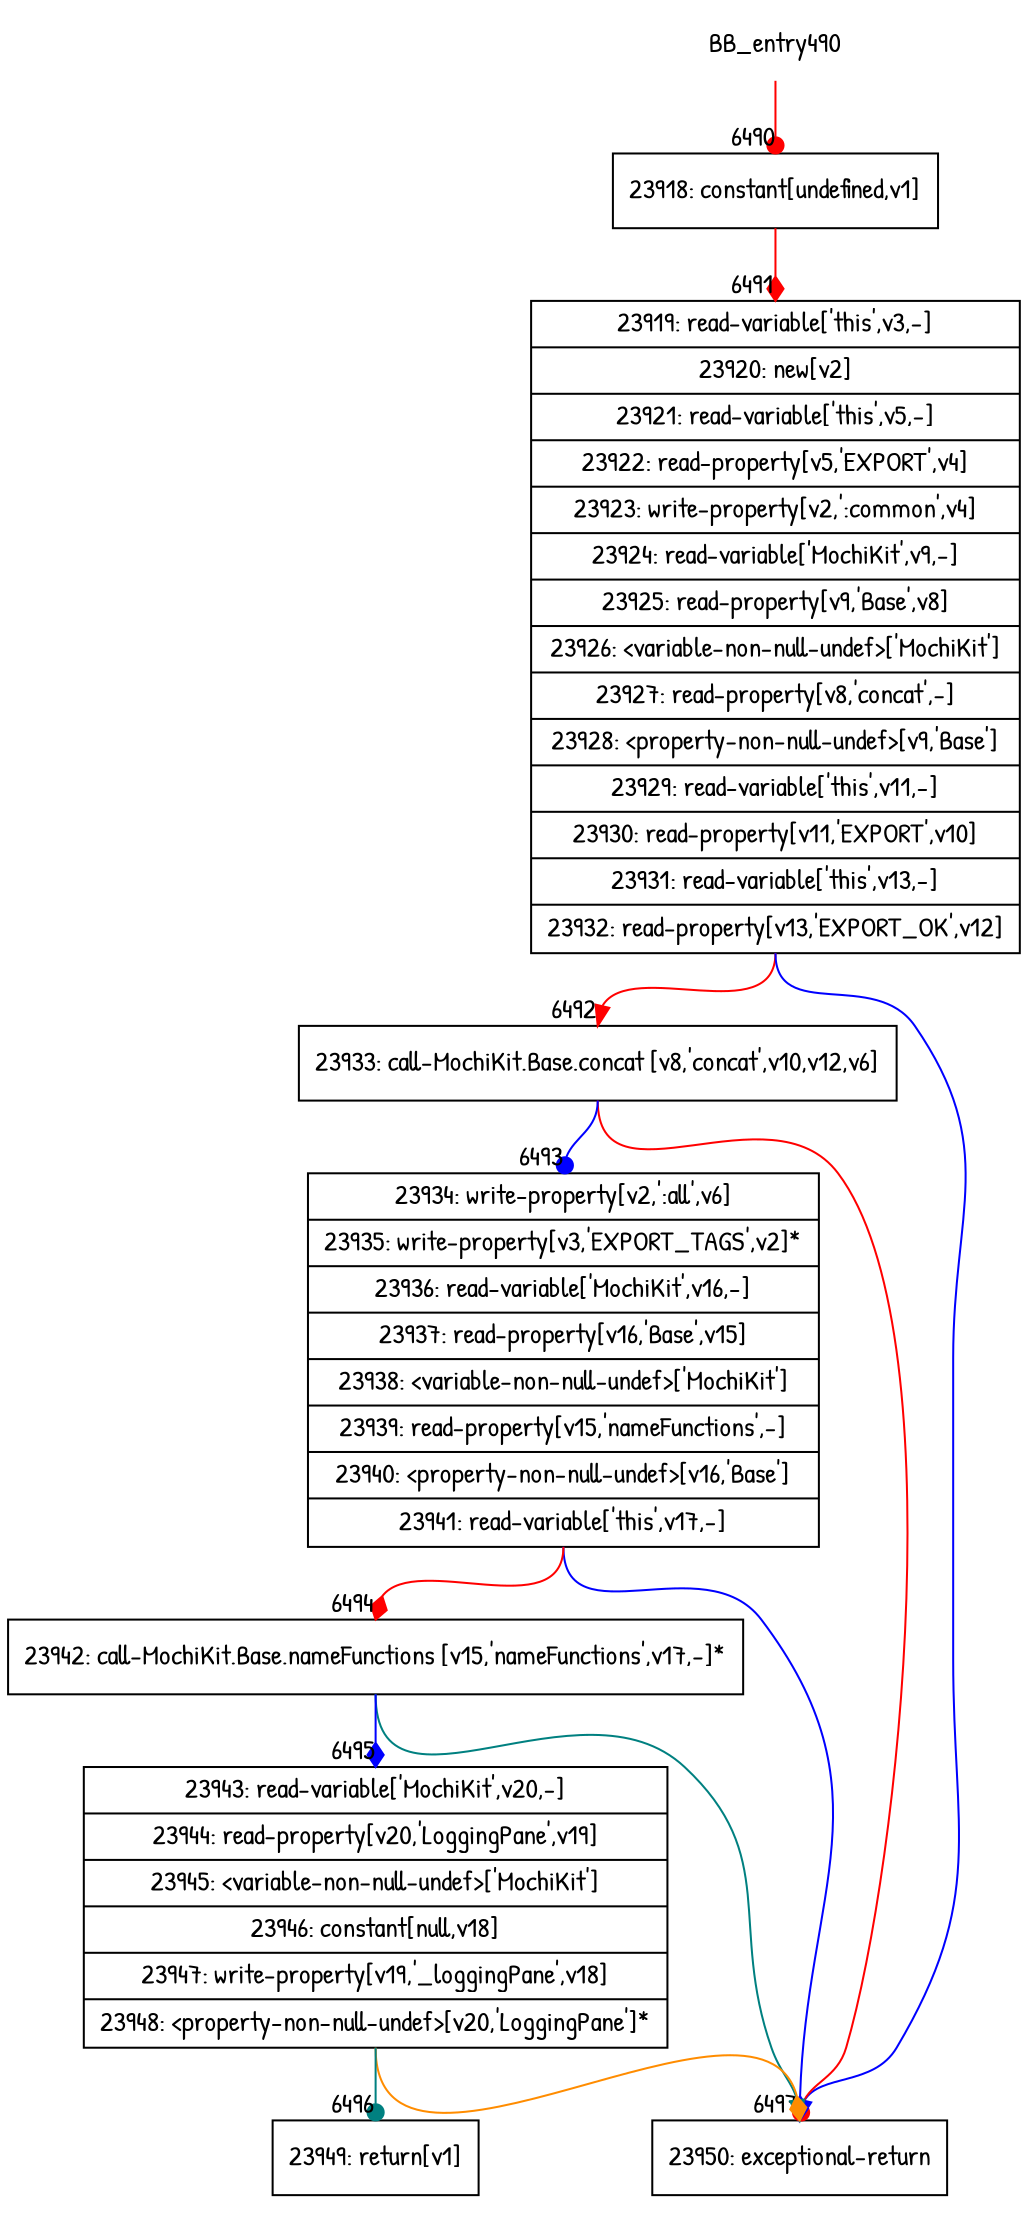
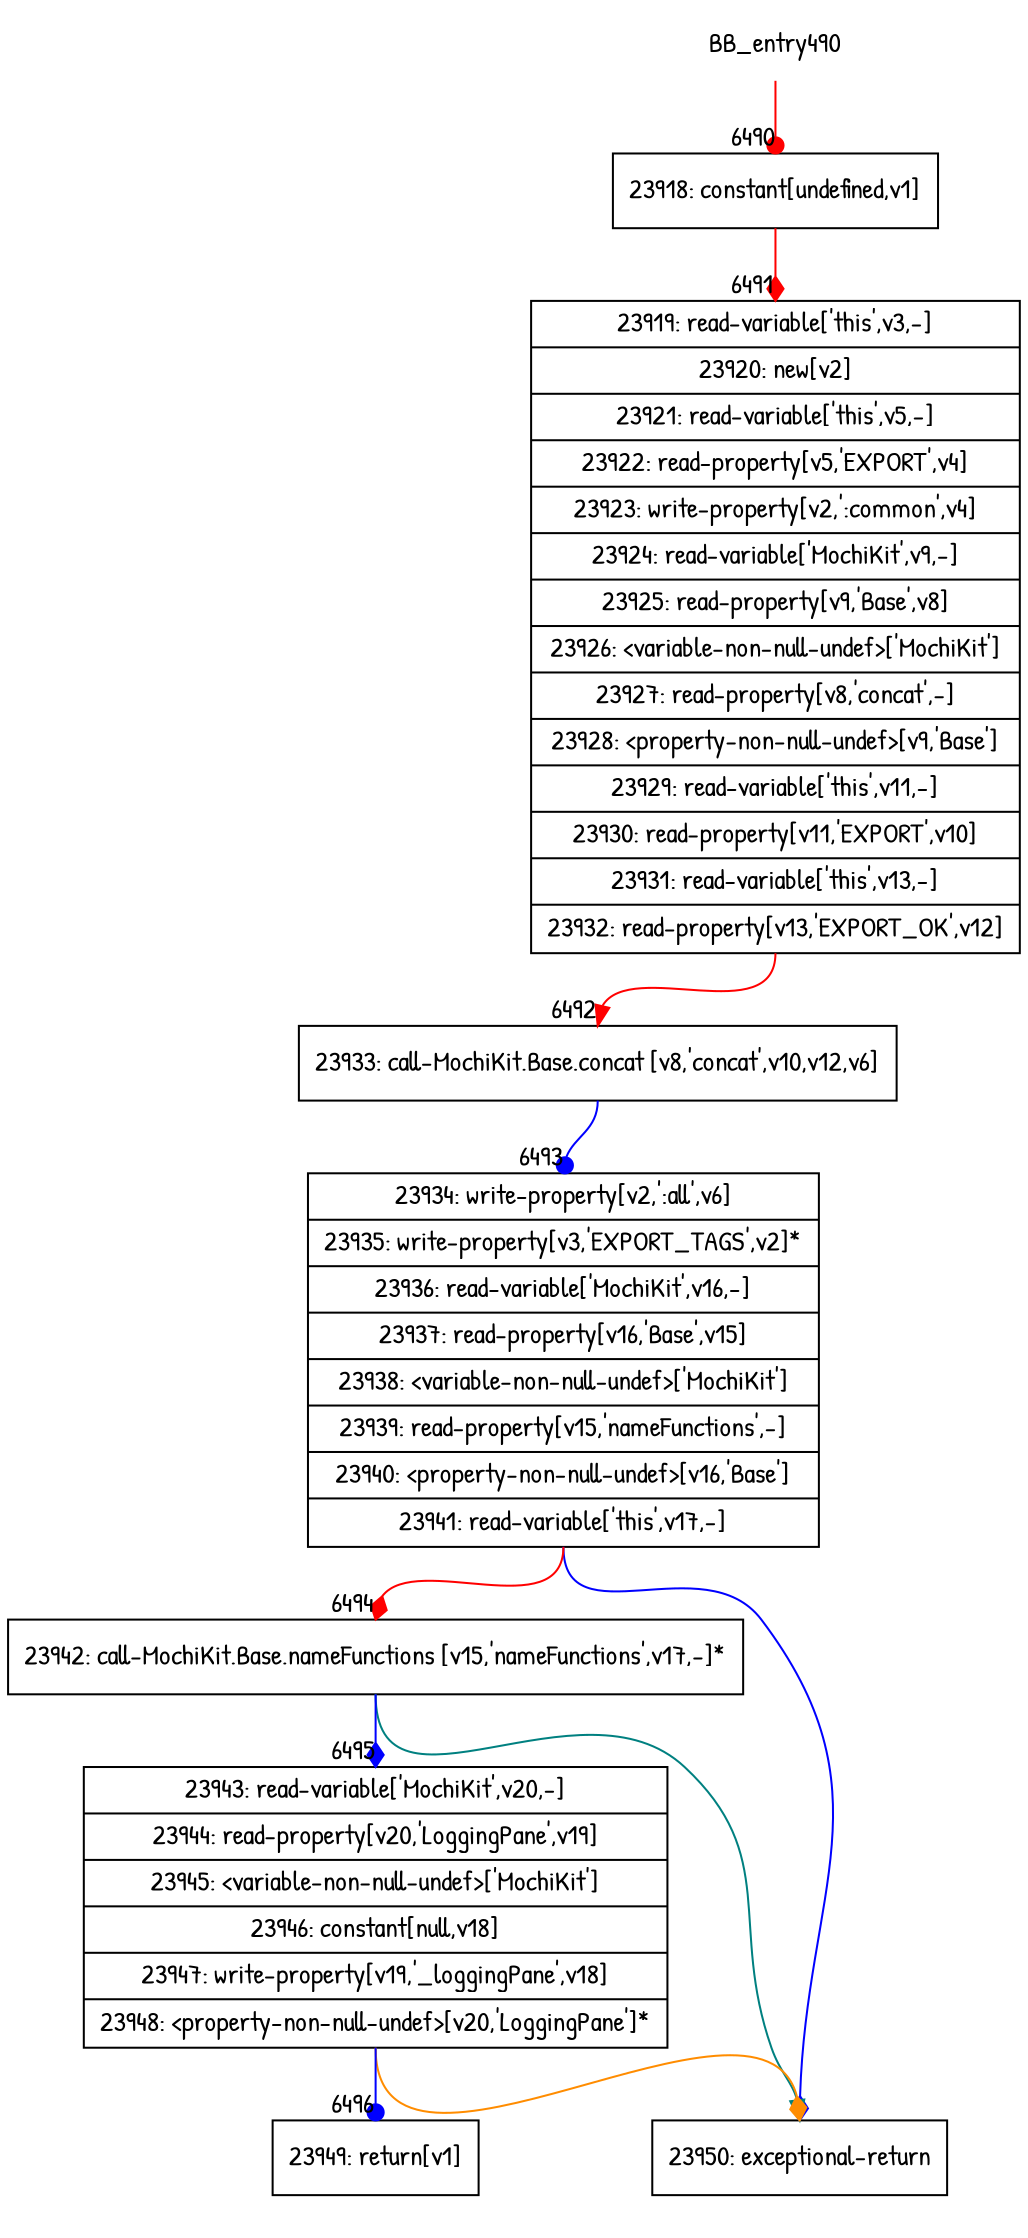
edge "23933: call-MochiKit.Base.concat [v8,'concat',v10,v12,v6]" -> "23950: exceptional-return": removed
edge "23919: read-variable['this',v3,-]" -> "23950: exceptional-return": removed
edge "23943: read-variable['MochiKit',v20,-]" -> "23949: return[v1]": color teal -> blue
